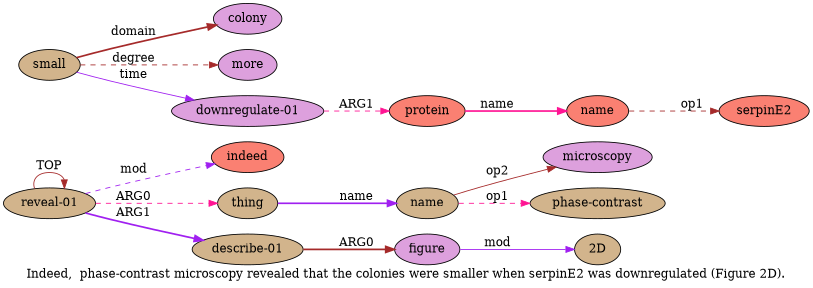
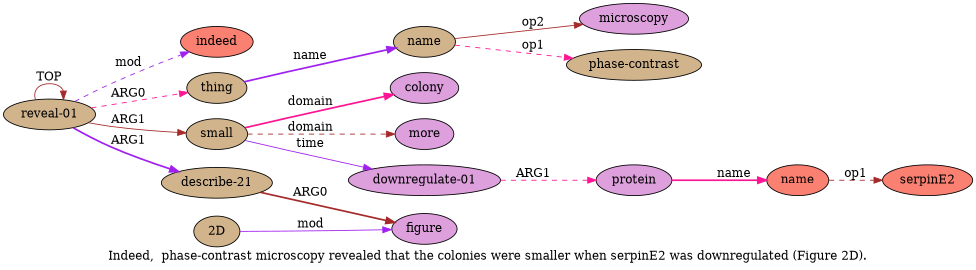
edge "small" -> "colony": color brown -> deeppink
edge "small" -> "more": label "degree" -> "domain"
node "protein": fillcolor salmon -> plum
edge "reveal-01" -> "small": added, label "ARG1"
node "describe-01": label "describe-01" -> "describe-21"
edge "figure" -> "2D": reversed
